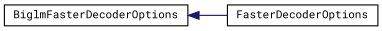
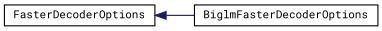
edge "FasterDecoderOptions" -> "BiglmFasterDecoderOptions": reversed
